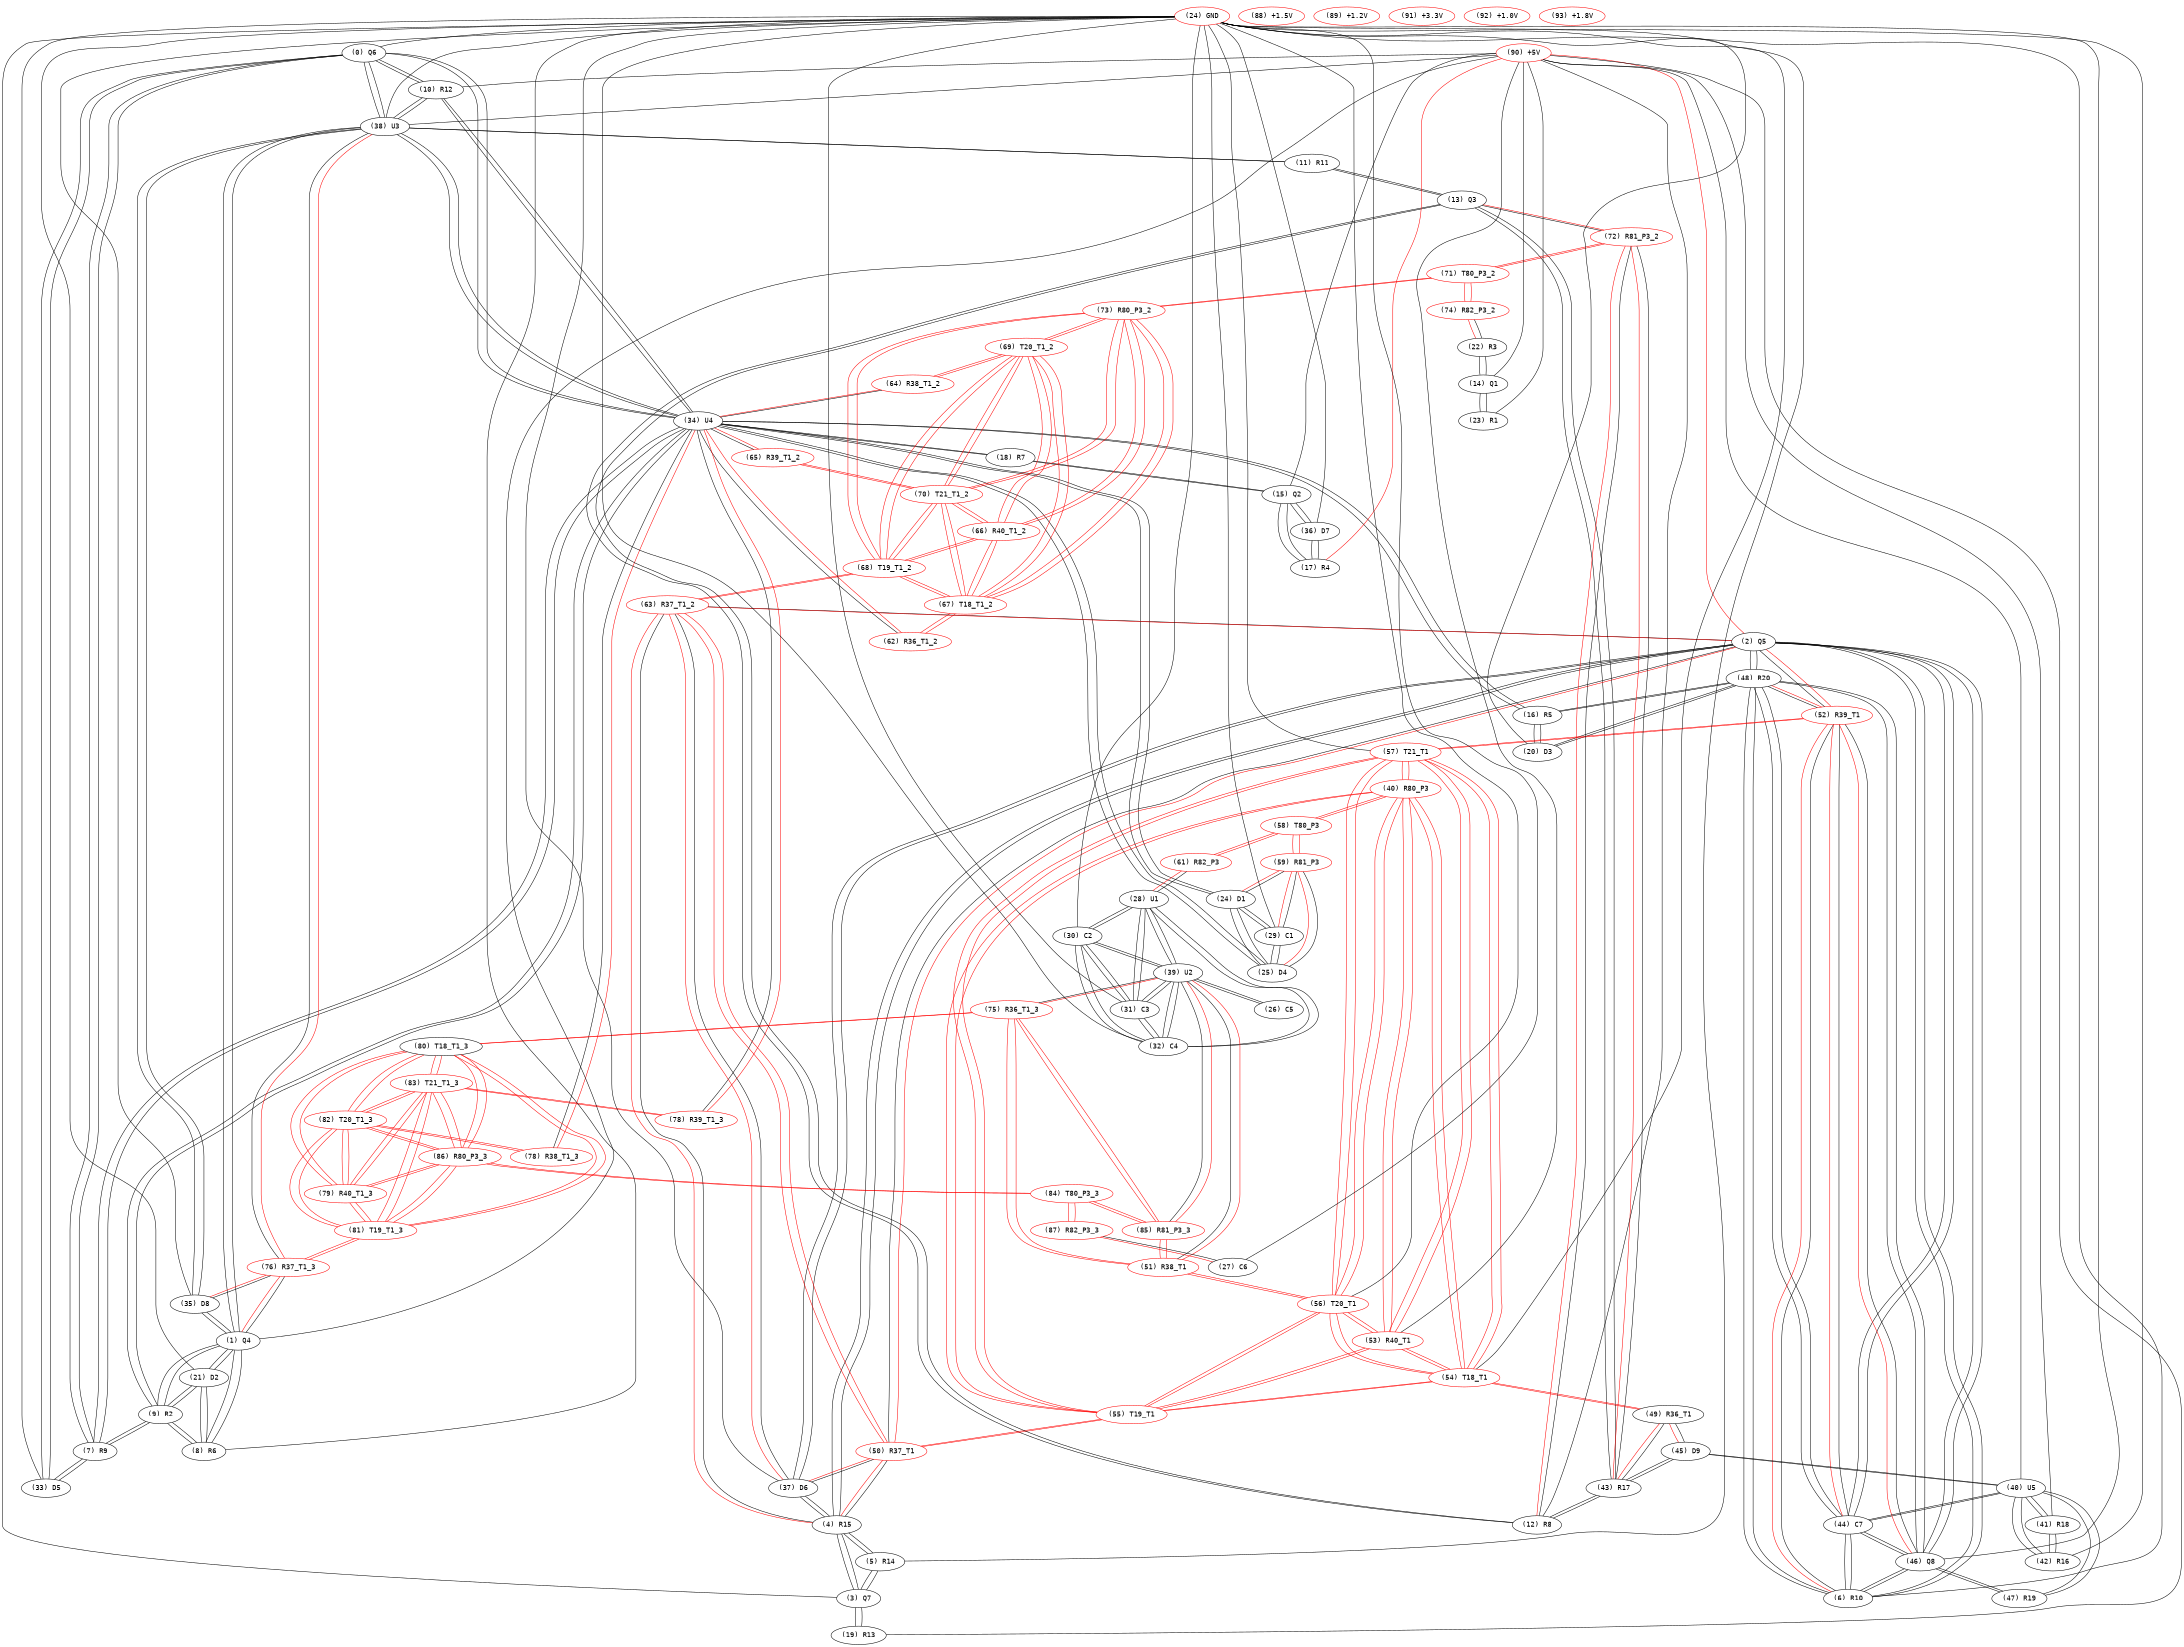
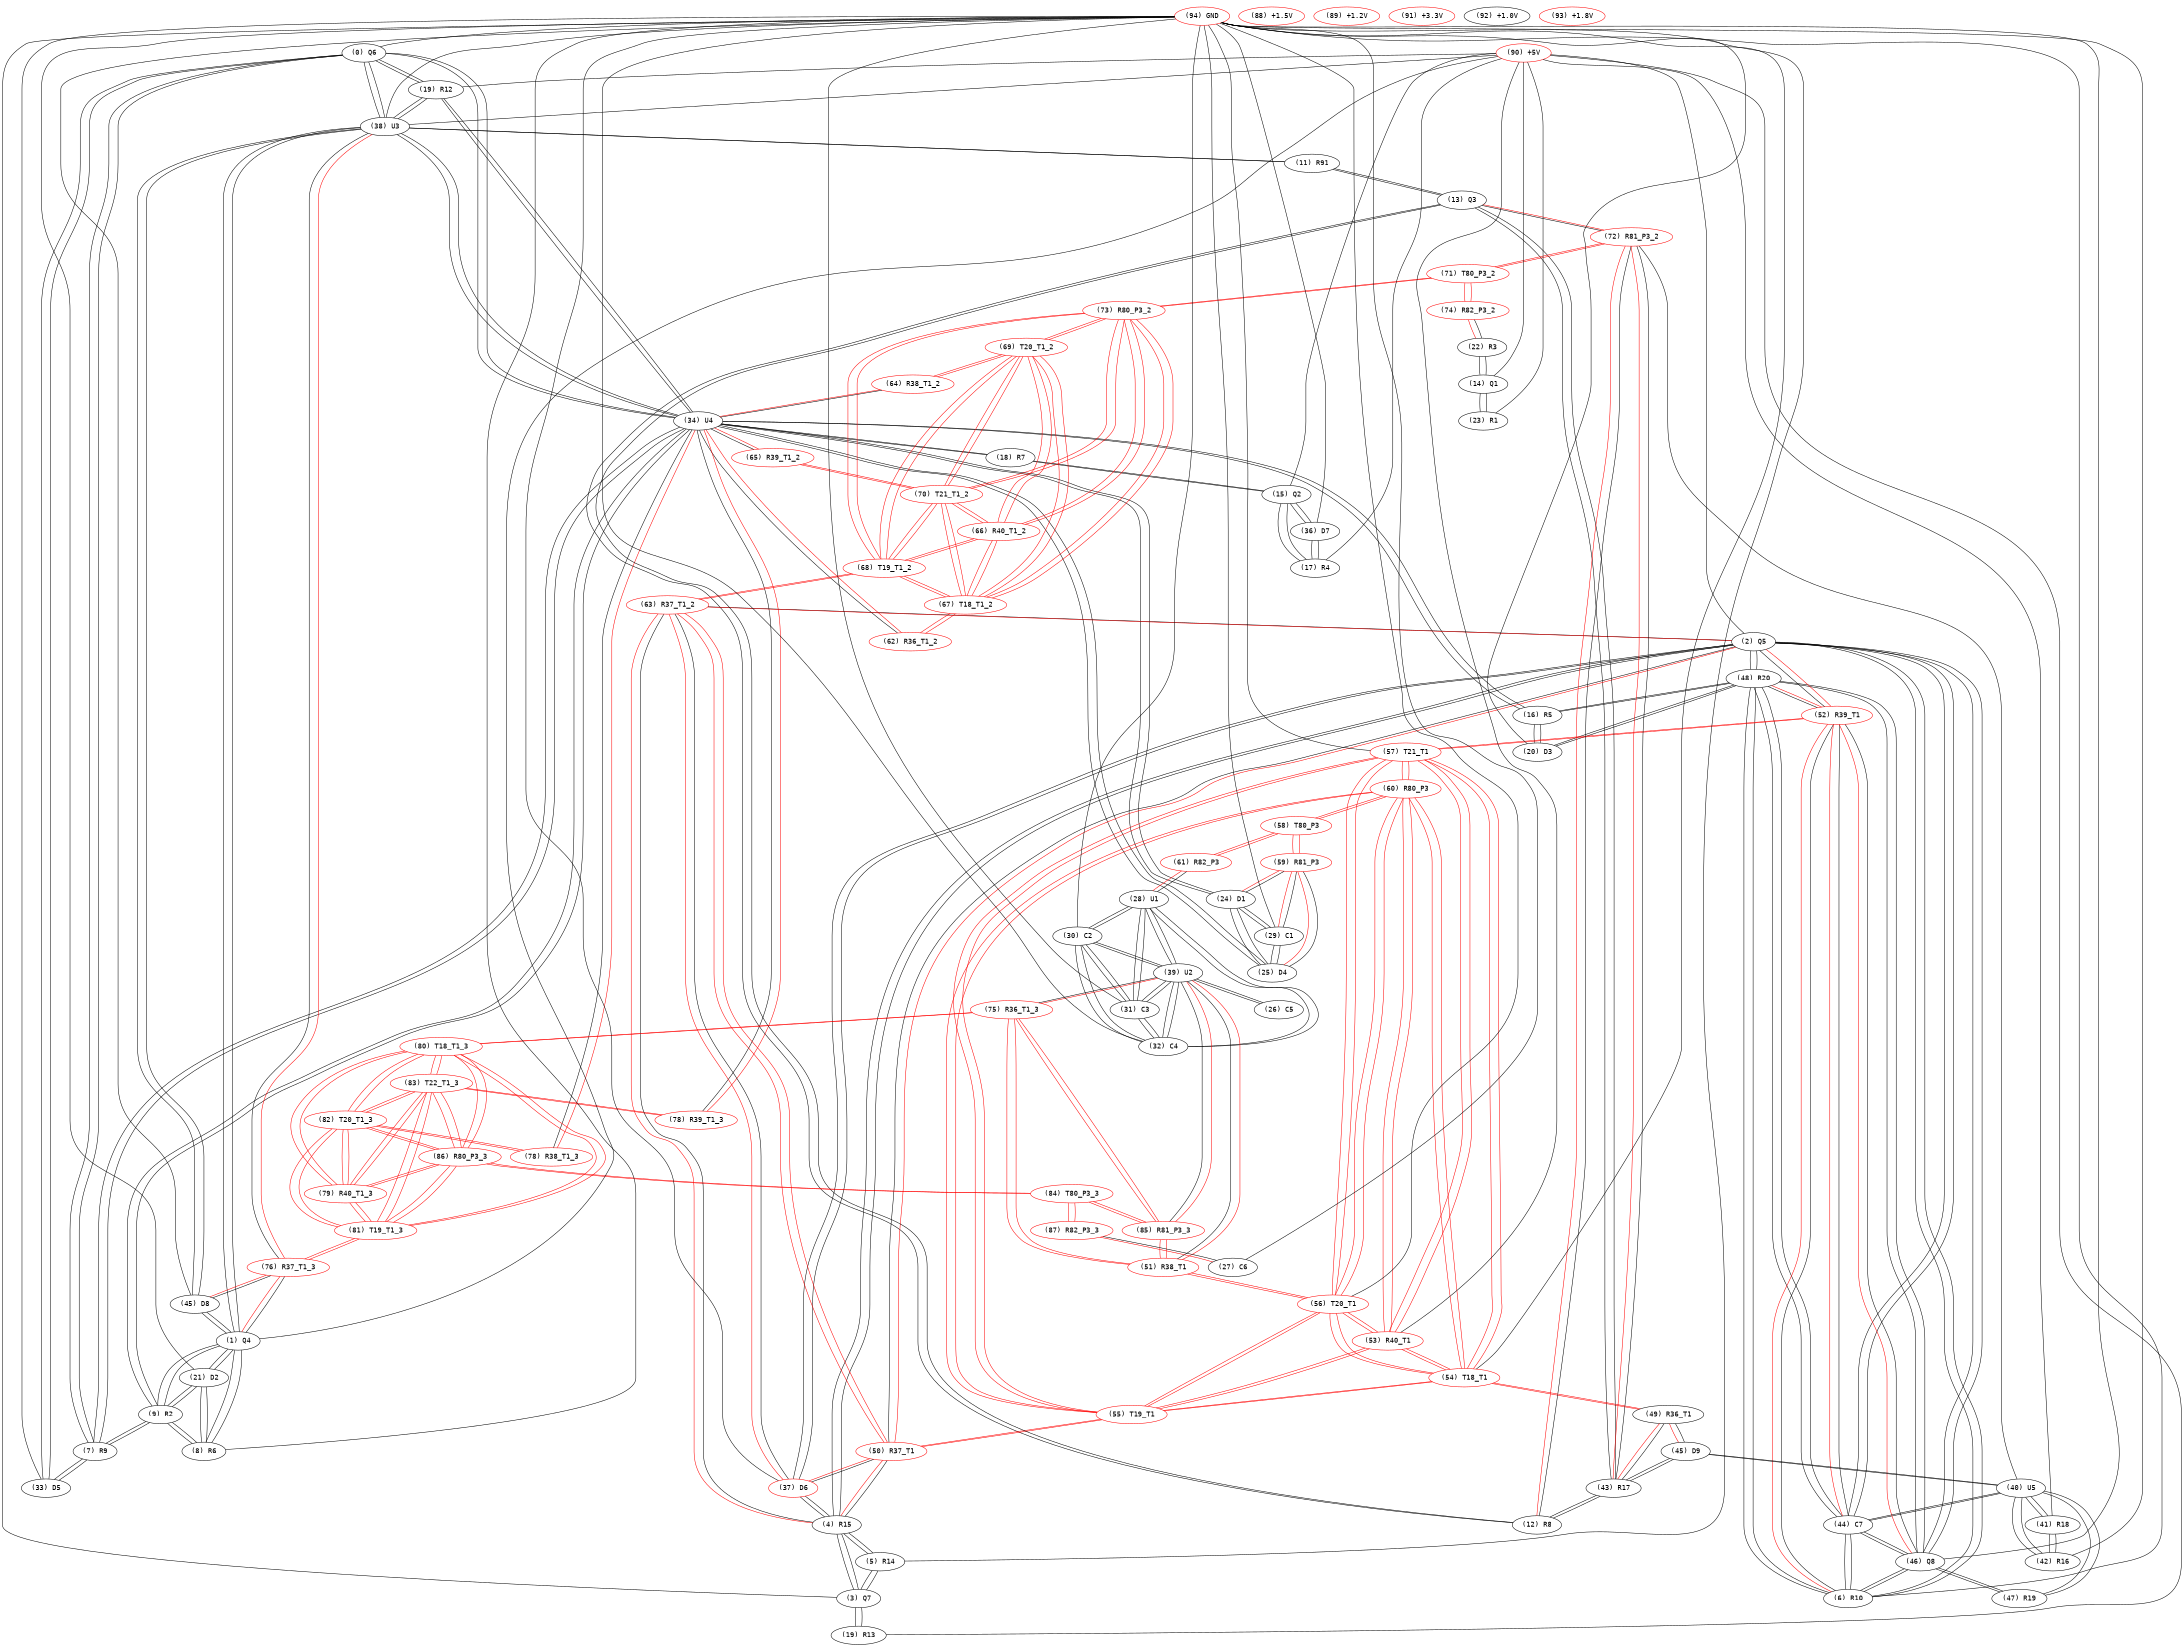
node "(24) GND": label "(24) GND" -> "(94) GND"
node "(92) +1.0V": color red -> black
node "(10) R12": label "(10) R12" -> "(19) R12"
node "(11) R11": label "(11) R11" -> "(11) R91"
edge "(90) +5V" -- "(17) R4": color red -> black
edge "(90) +5V" -- "(2) Q5": color red -> black
edge "(90) +5V" -- "(40) U5": now "(72) R81_P3_2" -- "(40) U5"
edge "(90) +5V" -- "(12) R8": removed
node "(40) R80_P3": label "(40) R80_P3" -> "(60) R80_P3"
node "(80) T18_T1_3": color black -> red
node "(83) T21_T1_3": label "(83) T21_T1_3" -> "(83) T22_T1_3"
node "(35) D8": label "(35) D8" -> "(45) D8"
node "(37) D6": color black -> red
